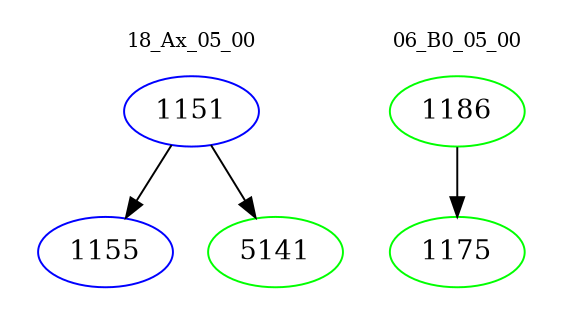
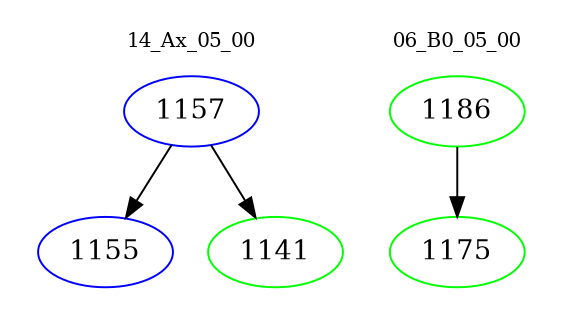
cluster "18_Ax_05_00": label "18_Ax_05_00" -> "14_Ax_05_00"
node "1151": label "1151" -> "1157"
node "5141": label "5141" -> "1141"
